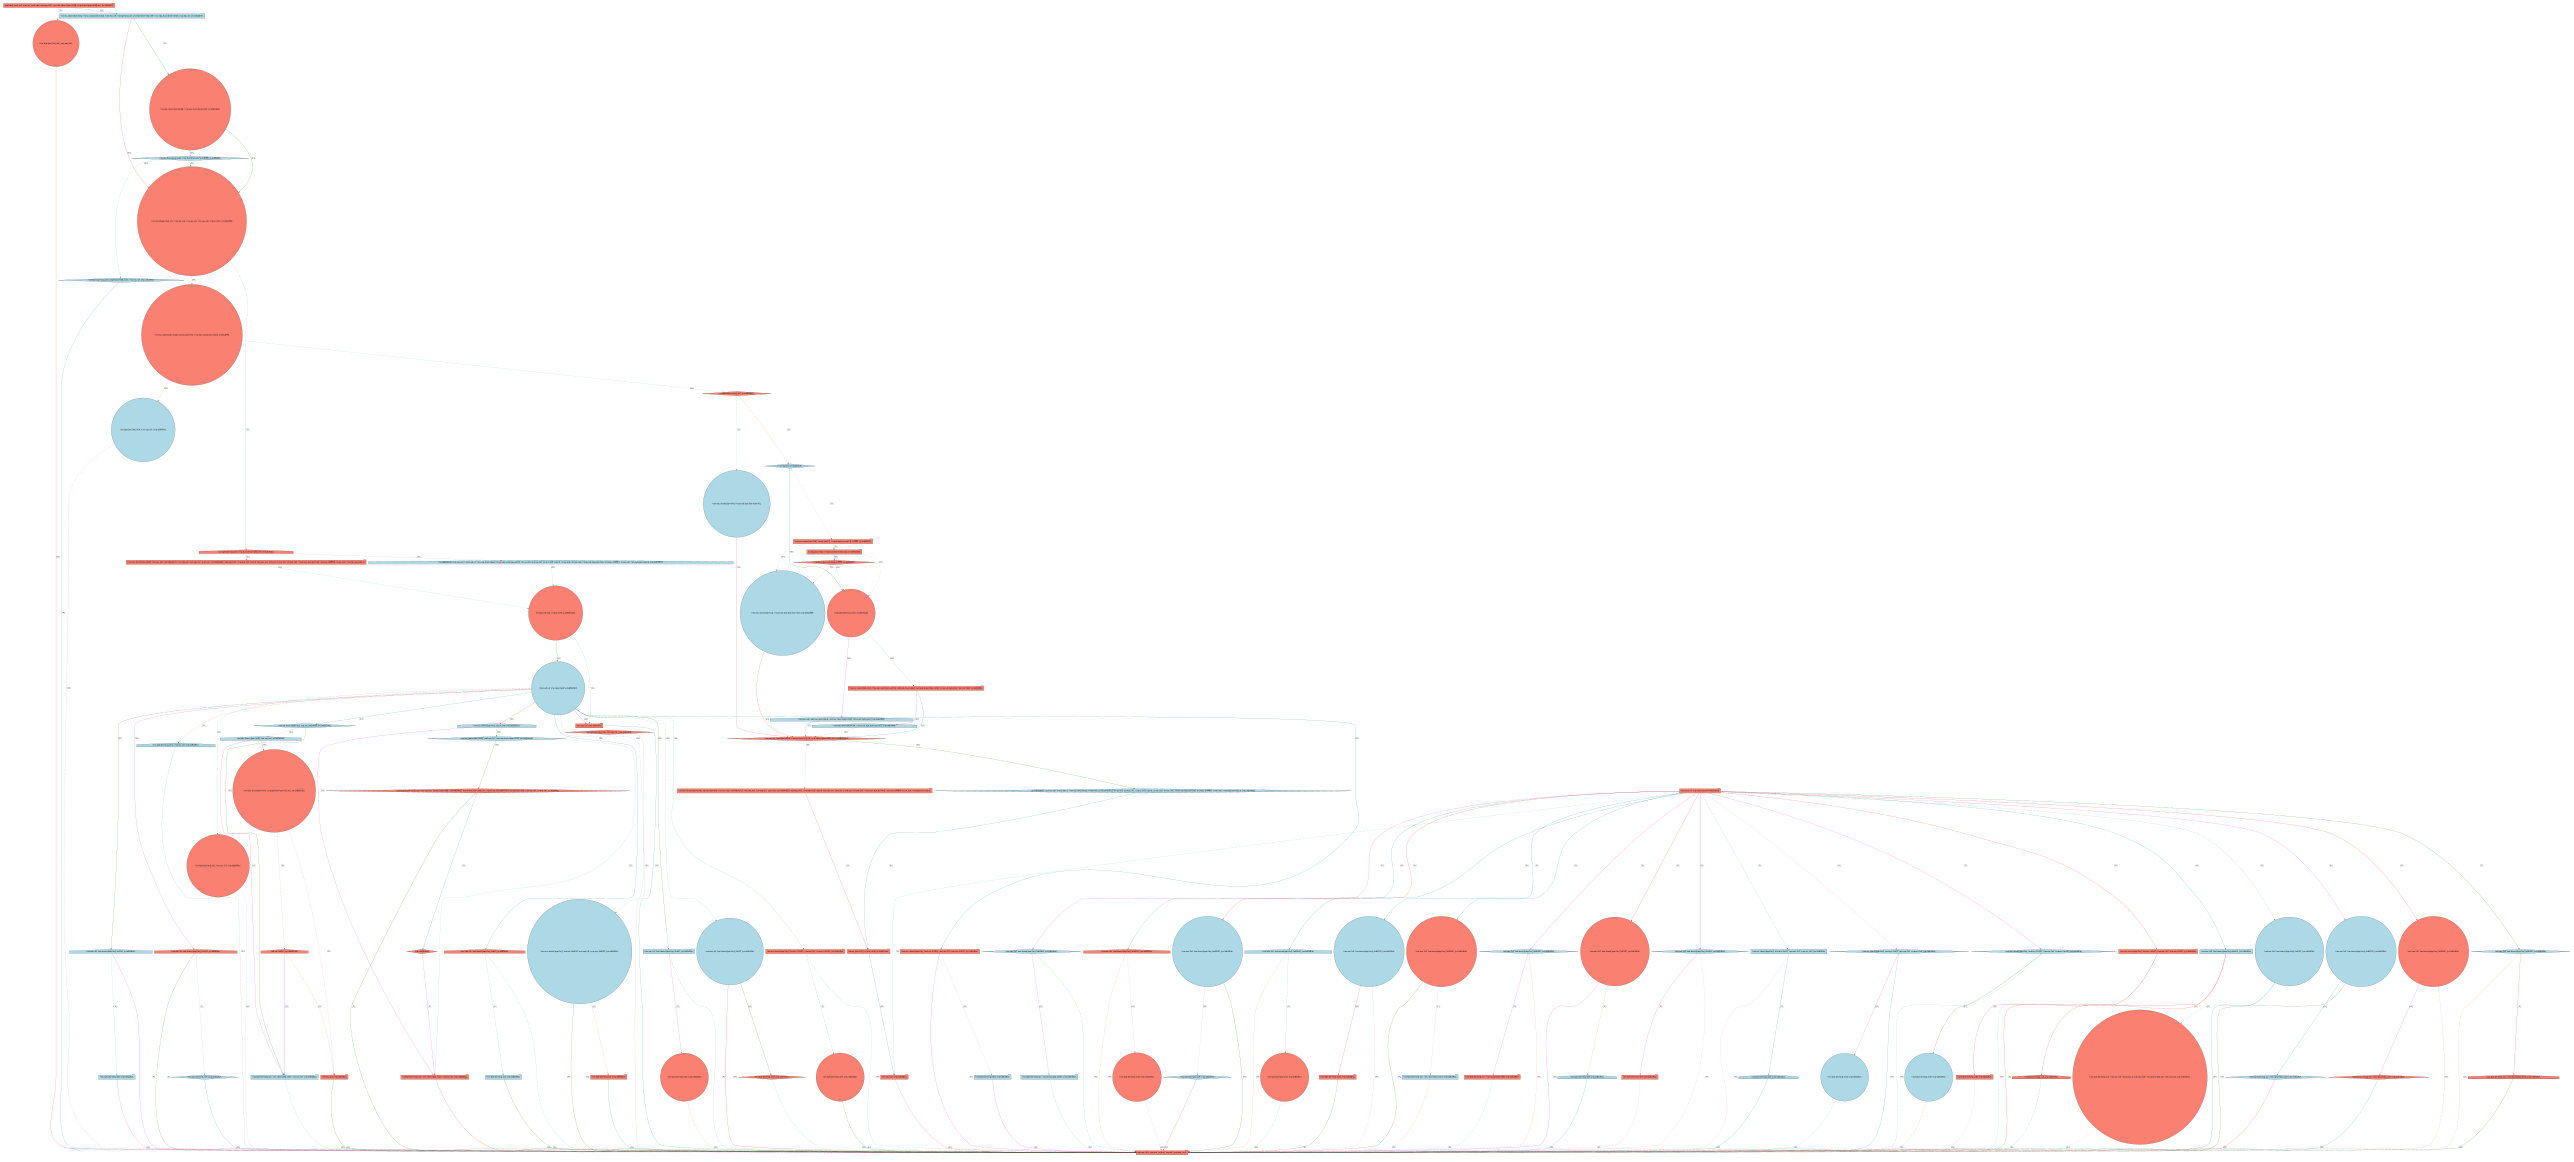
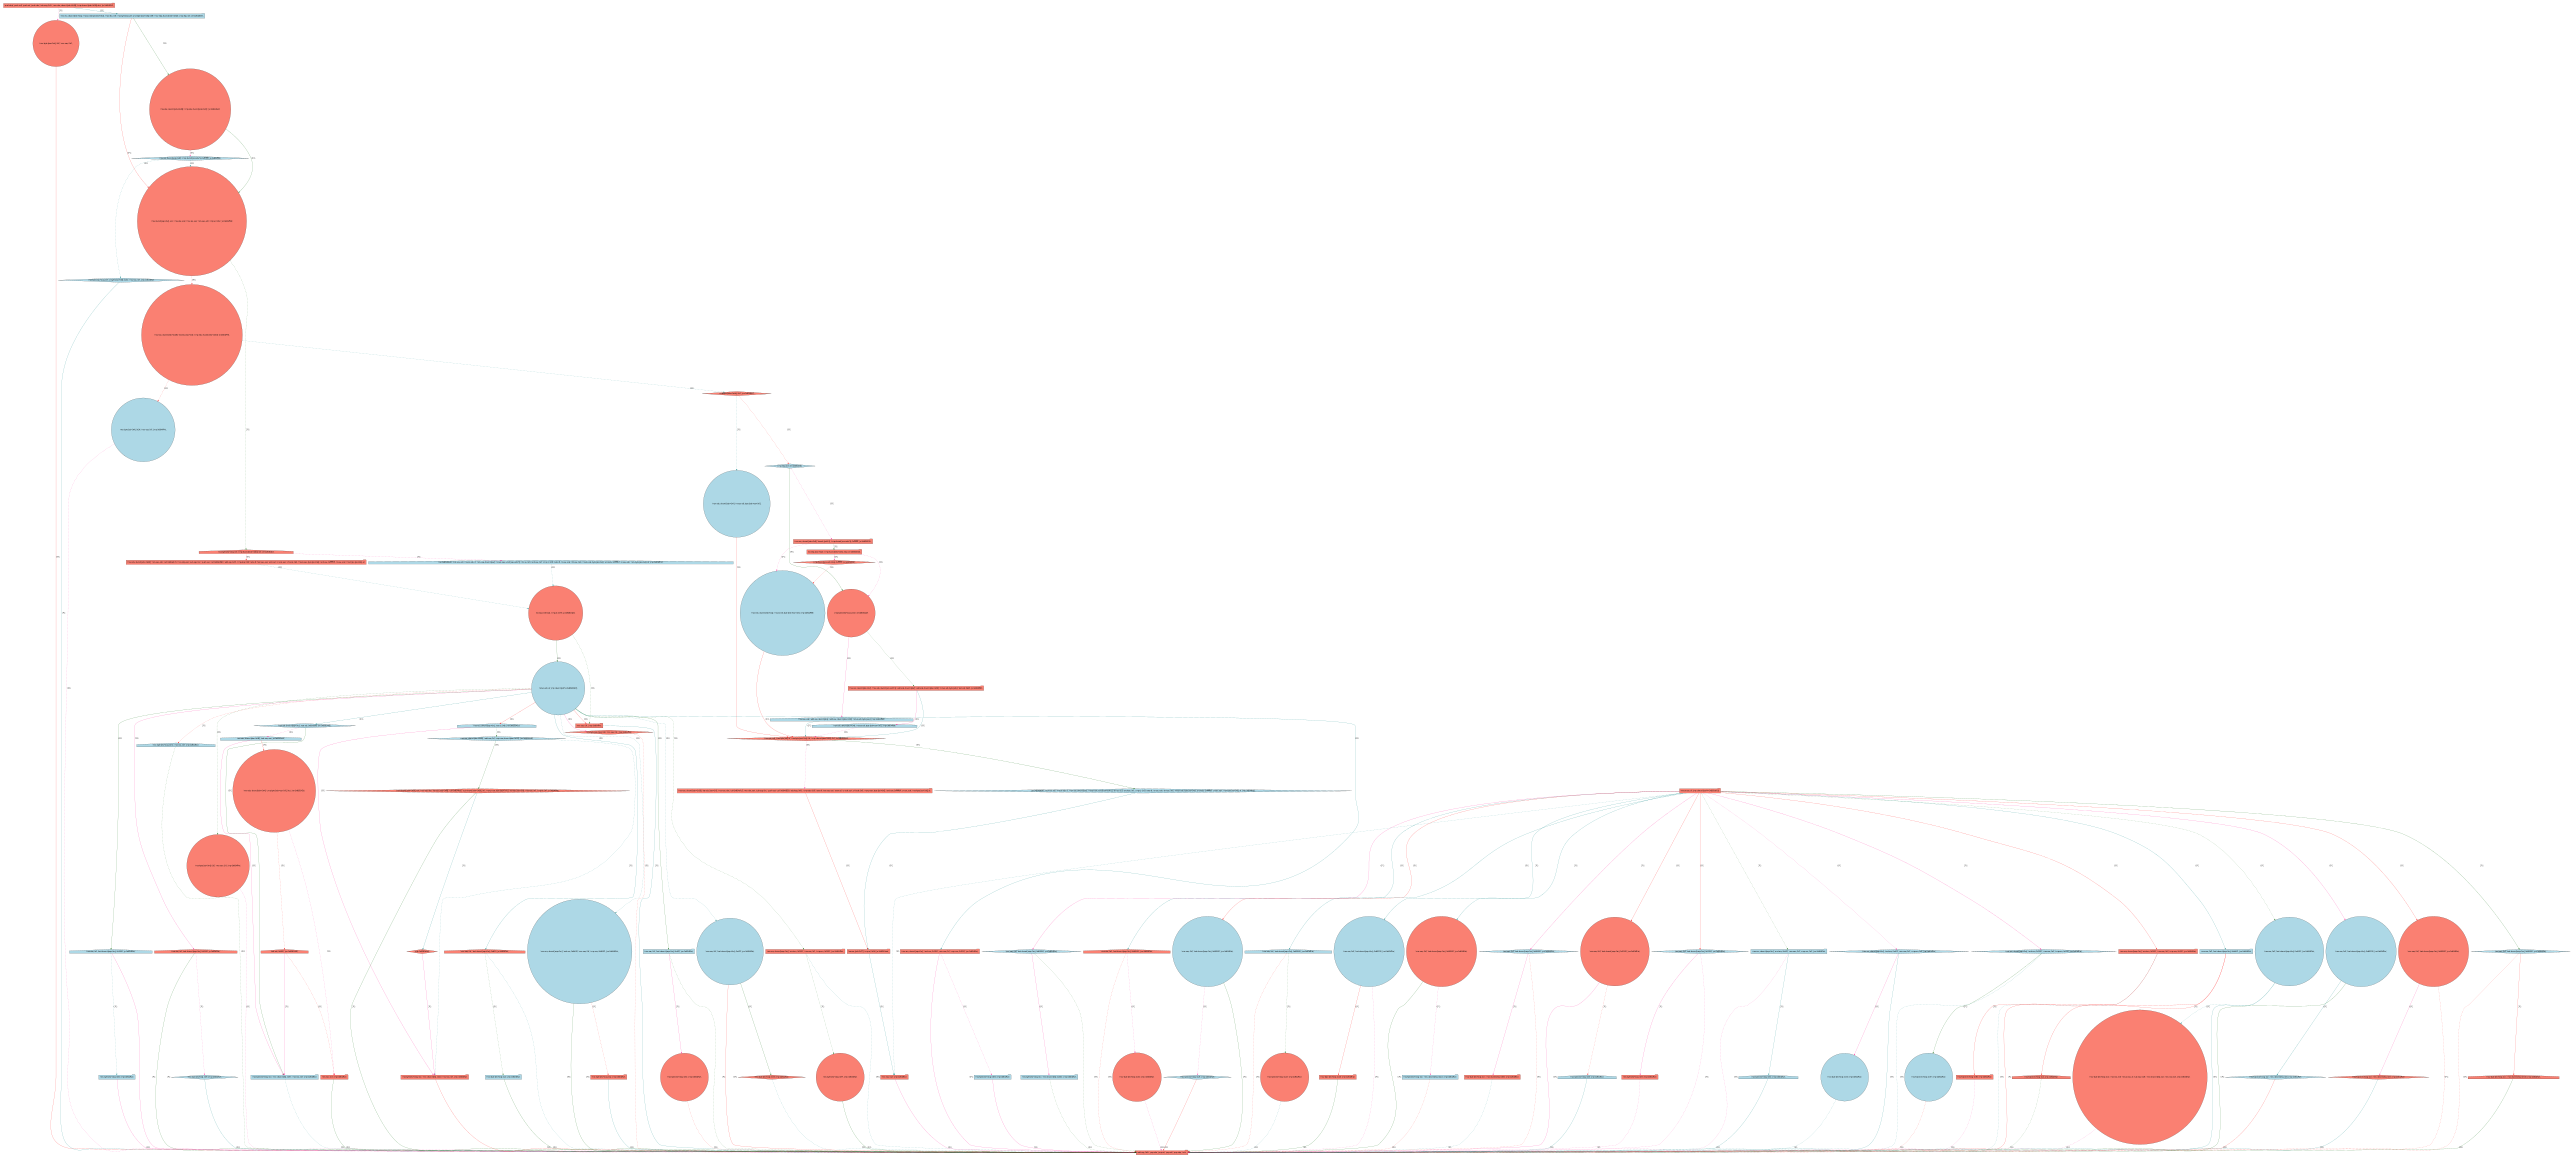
edge "'cmp dword [ecx+edi+0x4], 0xffffffff', 'je 0x805003c'," -> "'cmp byte [ebx+0x4c], 0x0', 'je 0x80504bf',": removed, label "CFG"
edge "'movzx edi, al', 'jmp dword [edi*4+0x805db20]'," -> "'mov byte [esi+0x4], 0xb', 'mov eax, 0x1', 'jmp 0x804ff4e',": added, label "CFG"
